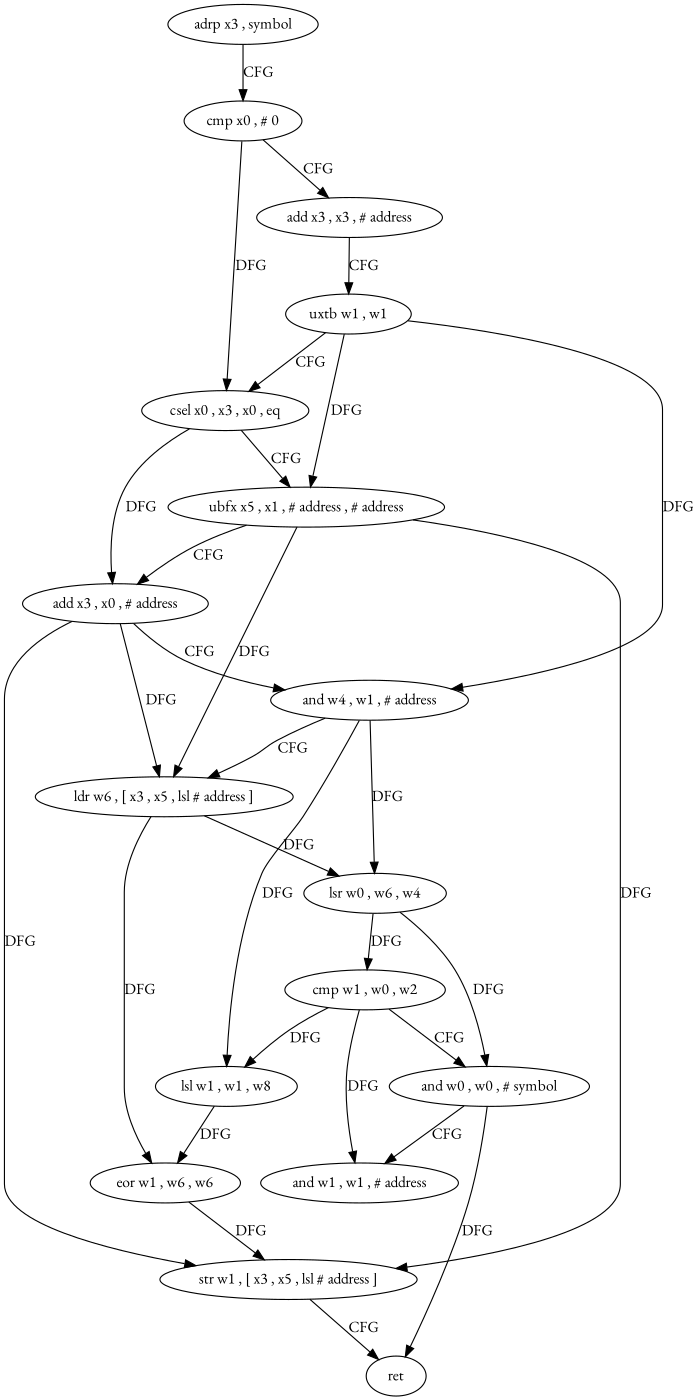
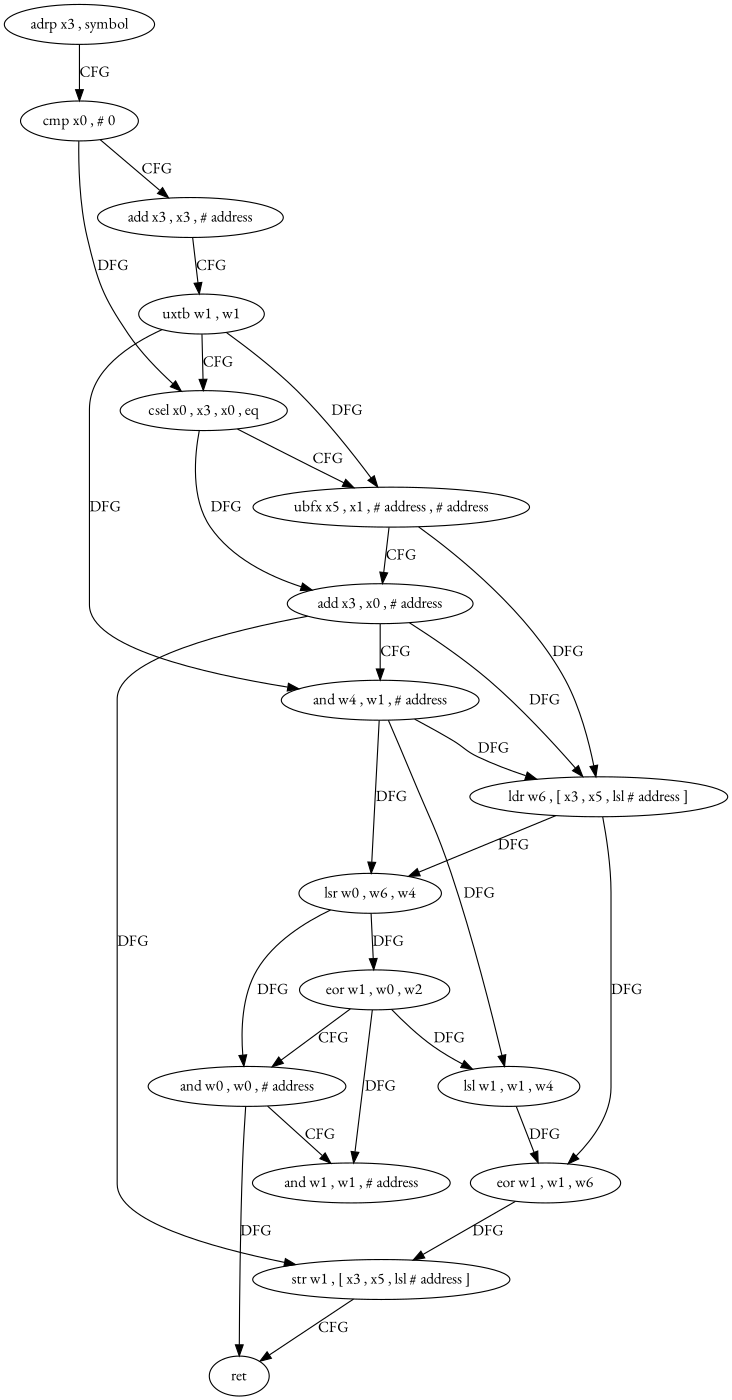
edge "and w4 , w1 , # address" -> "ldr w6 , [ x3 , x5 , lsl # address ]": label "CFG" -> "DFG"
edge "ubfx x5 , x1 , # address , # address" -> "str w1 , [ x3 , x5 , lsl # address ]": removed, label "DFG"
node "cmp w1 , w0 , w2": label "cmp w1 , w0 , w2" -> "eor w1 , w0 , w2"
node "lsl w1 , w1 , w8": label "lsl w1 , w1 , w8" -> "lsl w1 , w1 , w4"
node "and w0 , w0 , # symbol": label "and w0 , w0 , # symbol" -> "and w0 , w0 , # address"
node "eor w1 , w6 , w6": label "eor w1 , w6 , w6" -> "eor w1 , w1 , w6"
